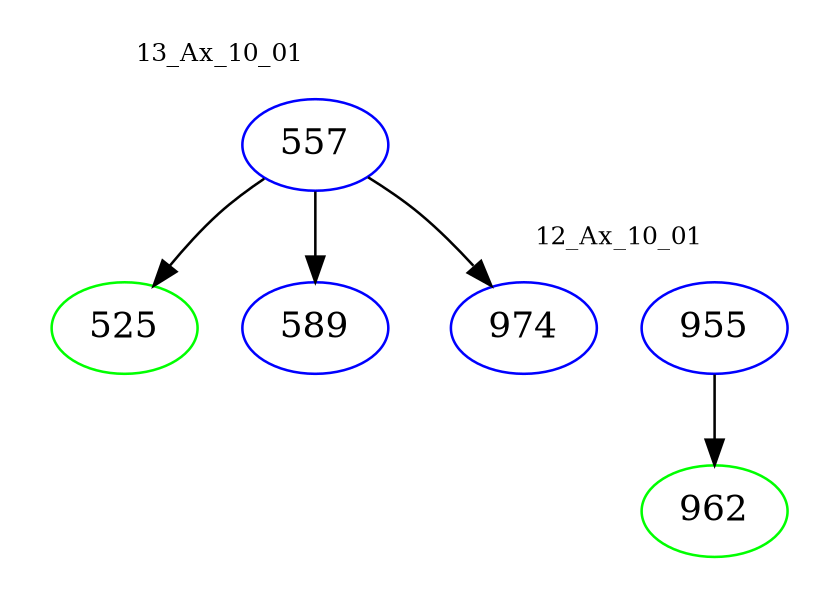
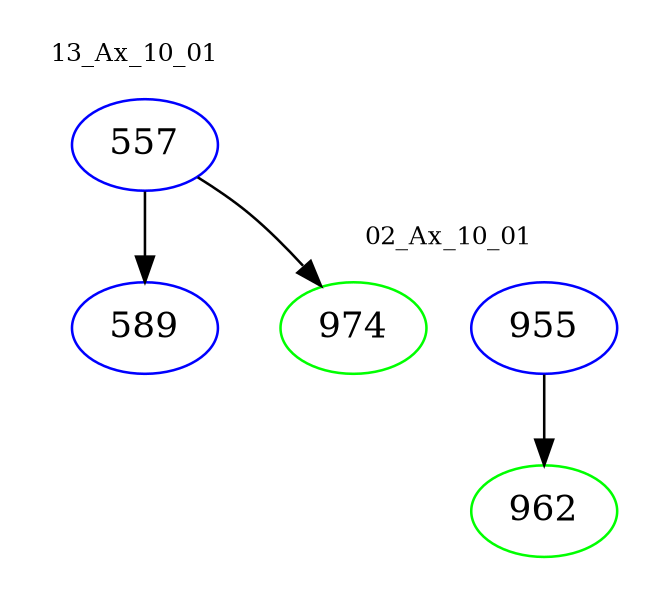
cluster "12_Ax_10_01": label "12_Ax_10_01" -> "02_Ax_10_01"
node "525": removed
node "974": color blue -> green
